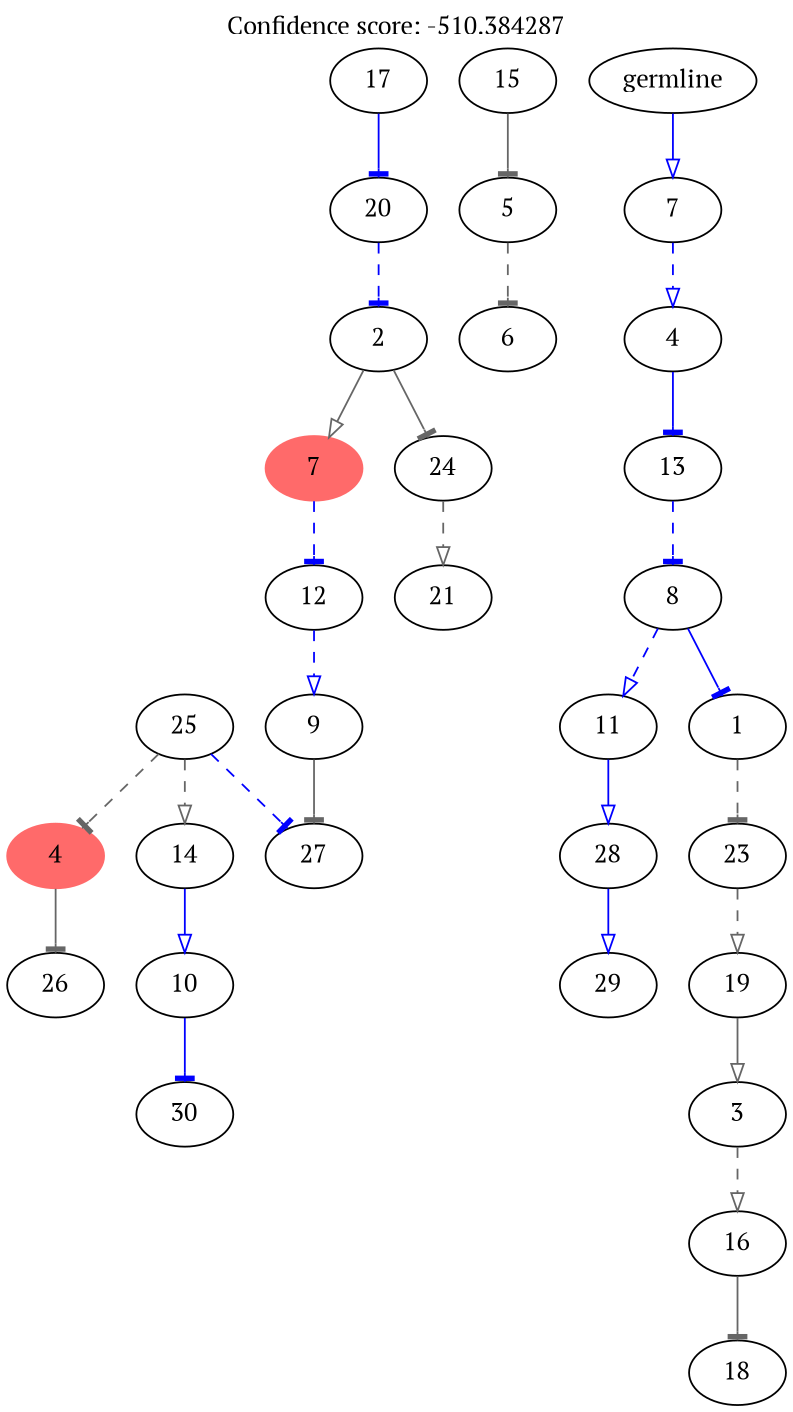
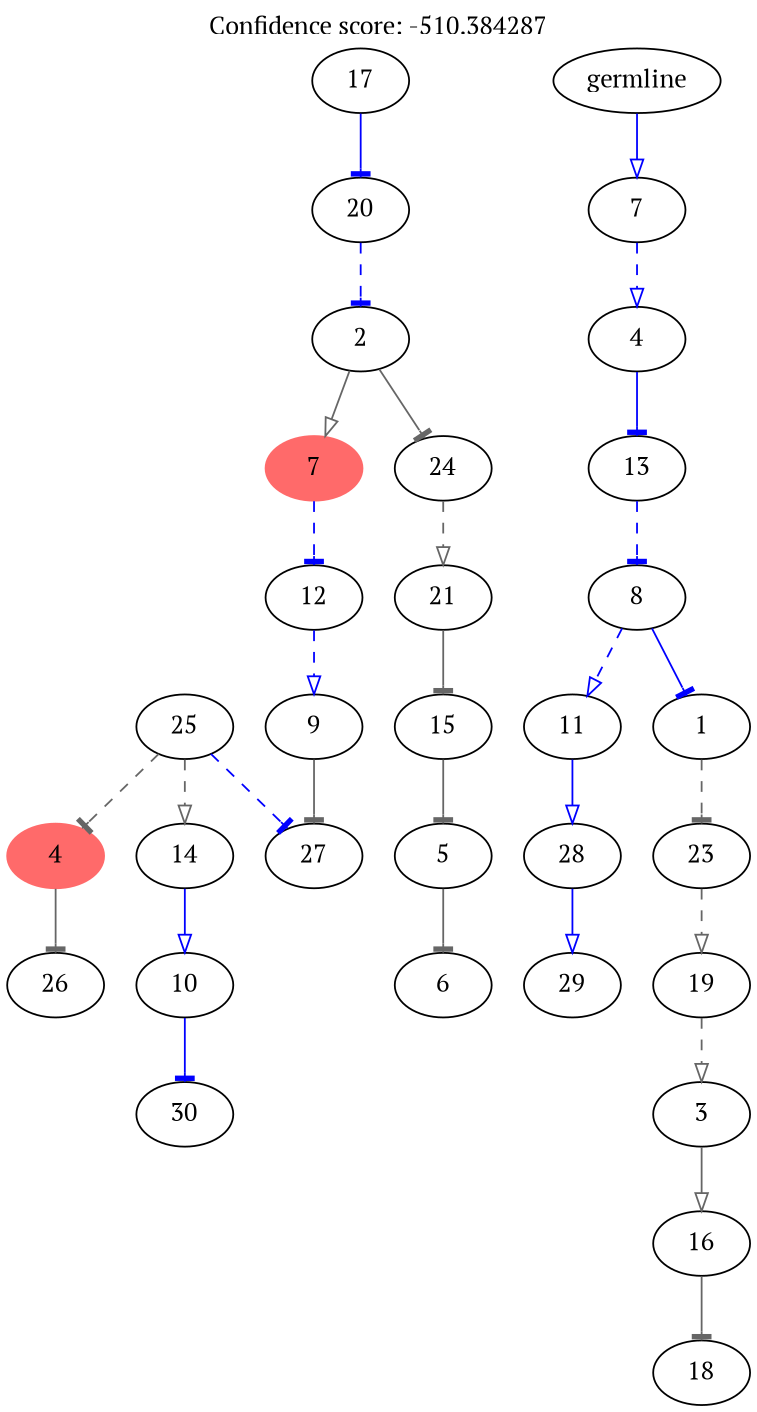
edge "5" -> "6": style dashed -> solid
edge "21" -> "15": added
edge "19" -> "3": style solid -> dashed
edge "3" -> "16": style dashed -> solid
